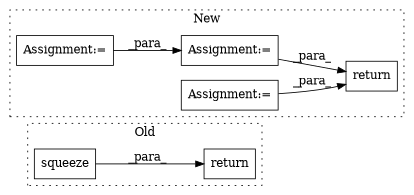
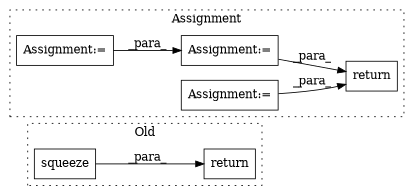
cluster "New": label "New" -> "Assignment"
